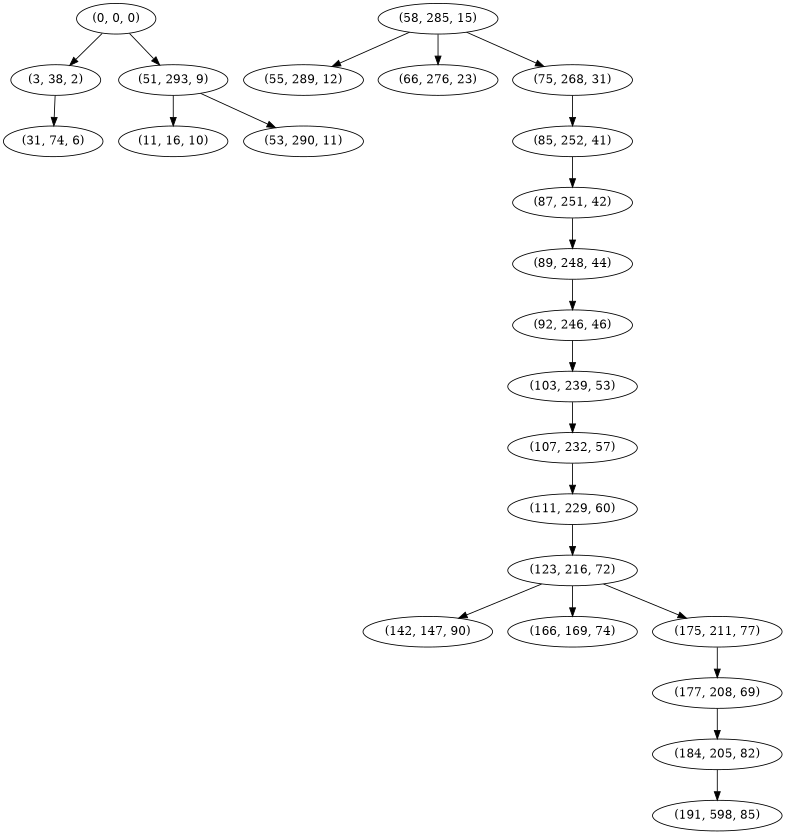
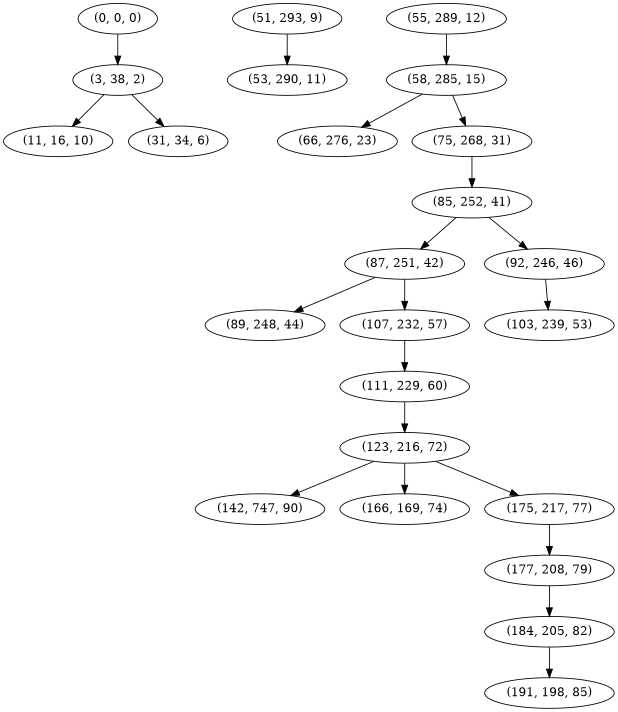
edge "(0, 0, 0)" -> "(51, 293, 9)": removed
edge "(58, 285, 15)" -> "(55, 289, 12)": reversed
edge "(51, 293, 9)" -> "(11, 16, 10)": now "(3, 38, 2)" -> "(11, 16, 10)"
node "(31, 74, 6)": label "(31, 74, 6)" -> "(31, 34, 6)"
edge "(89, 248, 44)" -> "(92, 246, 46)": now "(85, 252, 41)" -> "(92, 246, 46)"
edge "(103, 239, 53)" -> "(107, 232, 57)": now "(87, 251, 42)" -> "(107, 232, 57)"
node "(142, 147, 90)": label "(142, 147, 90)" -> "(142, 747, 90)"
node "(175, 211, 77)": label "(175, 211, 77)" -> "(175, 217, 77)"
node "(177, 208, 69)": label "(177, 208, 69)" -> "(177, 208, 79)"
node "(191, 598, 85)": label "(191, 598, 85)" -> "(191, 198, 85)"
